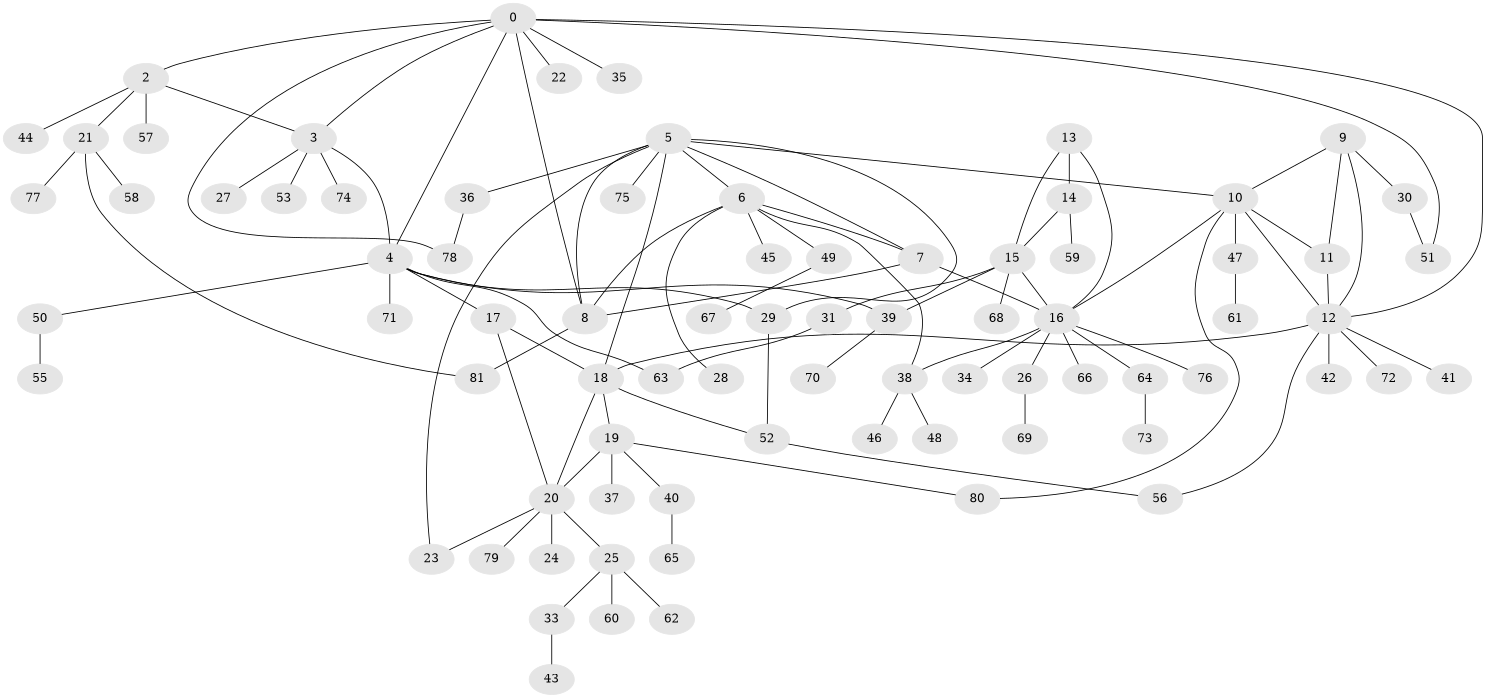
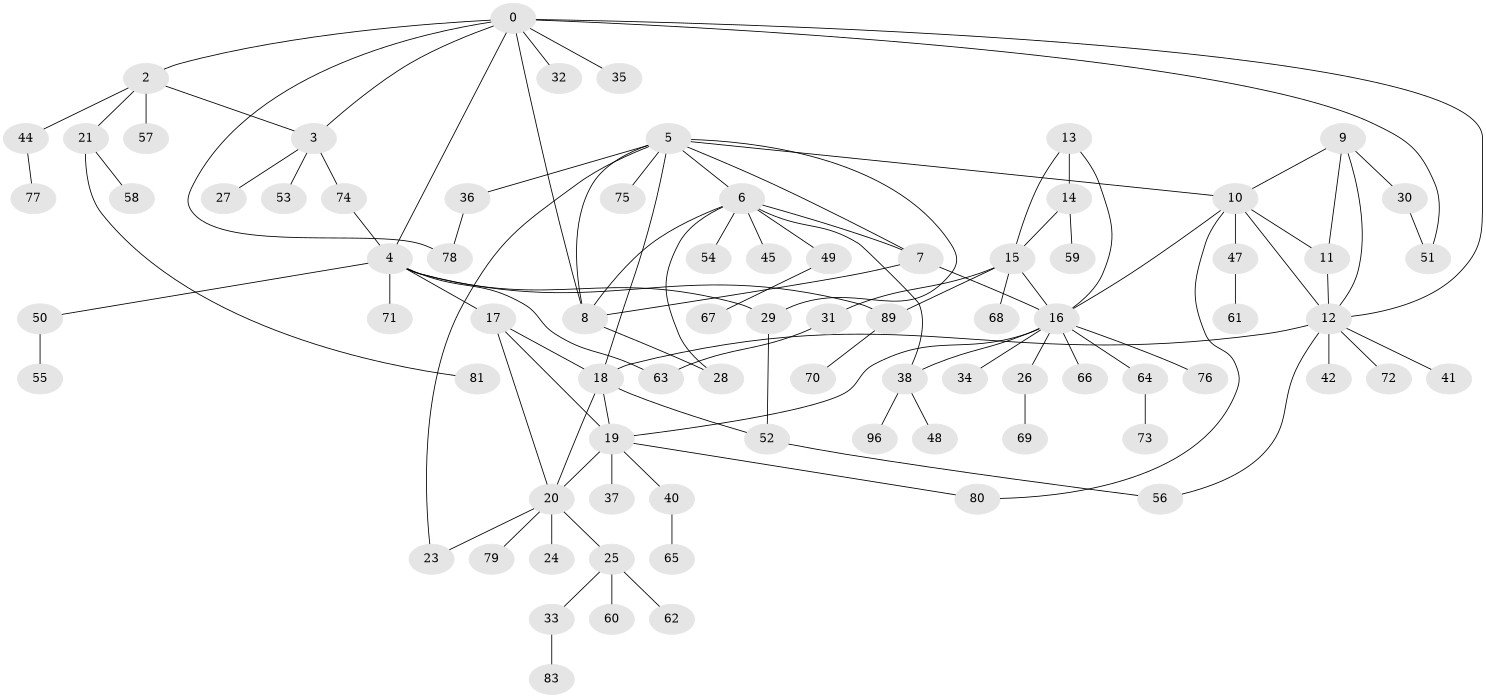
node "22": label "22" -> "32"
edge "21" -- "77": now "44" -- "77"
edge "3" -- "4": now "74" -- "4"
node "54": added
node "39": label "39" -> "89"
edge "8" -- "81": now "8" -- "28"
edge "17" -- "19": added
edge "16" -- "19": added
node "46": label "46" -> "96"
node "43": label "43" -> "83"
